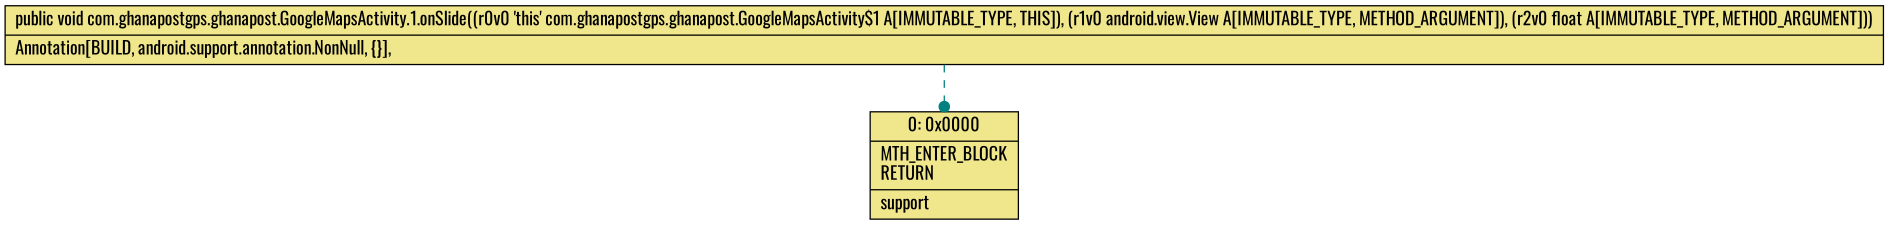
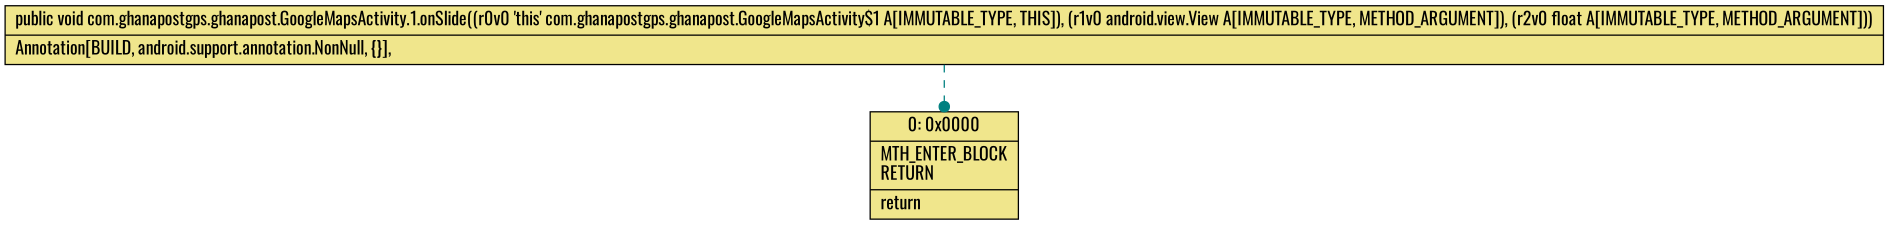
node "0: 0x0000": text "support" -> "return"
